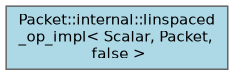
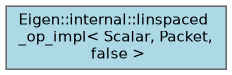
node "Packet::internal::linspaced _op_impl< Scalar, Packet, false >": label "Packet::internal::linspaced _op_impl< Scalar, Packet, false >" -> "Eigen::internal::linspaced _op_impl< Scalar, Packet, false >"
